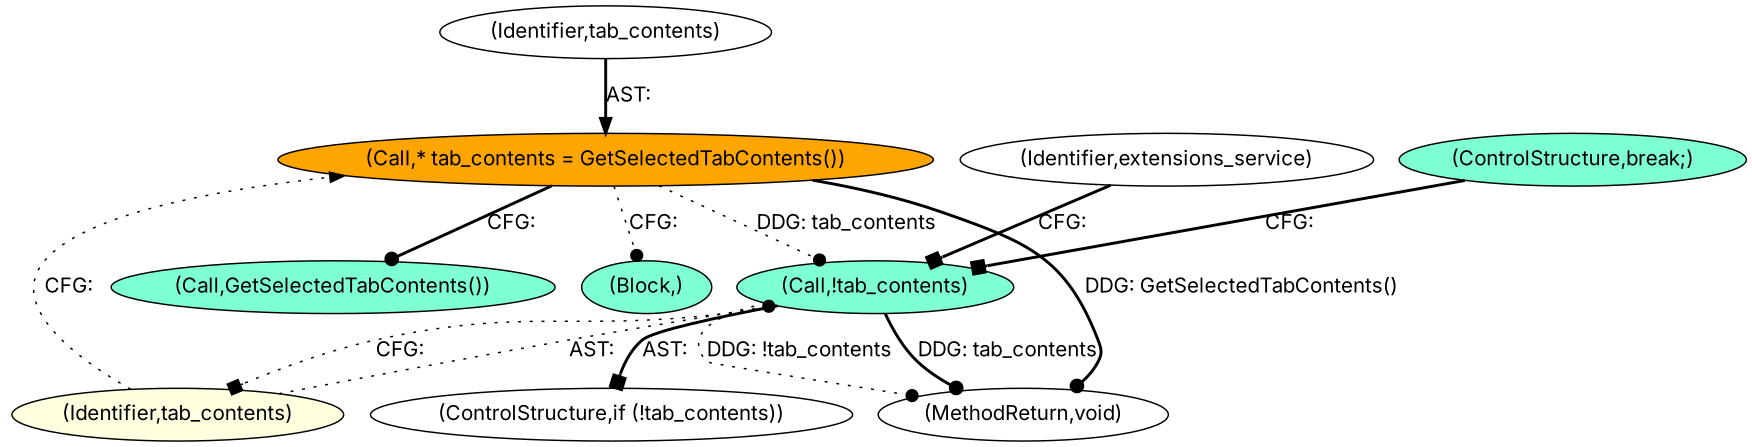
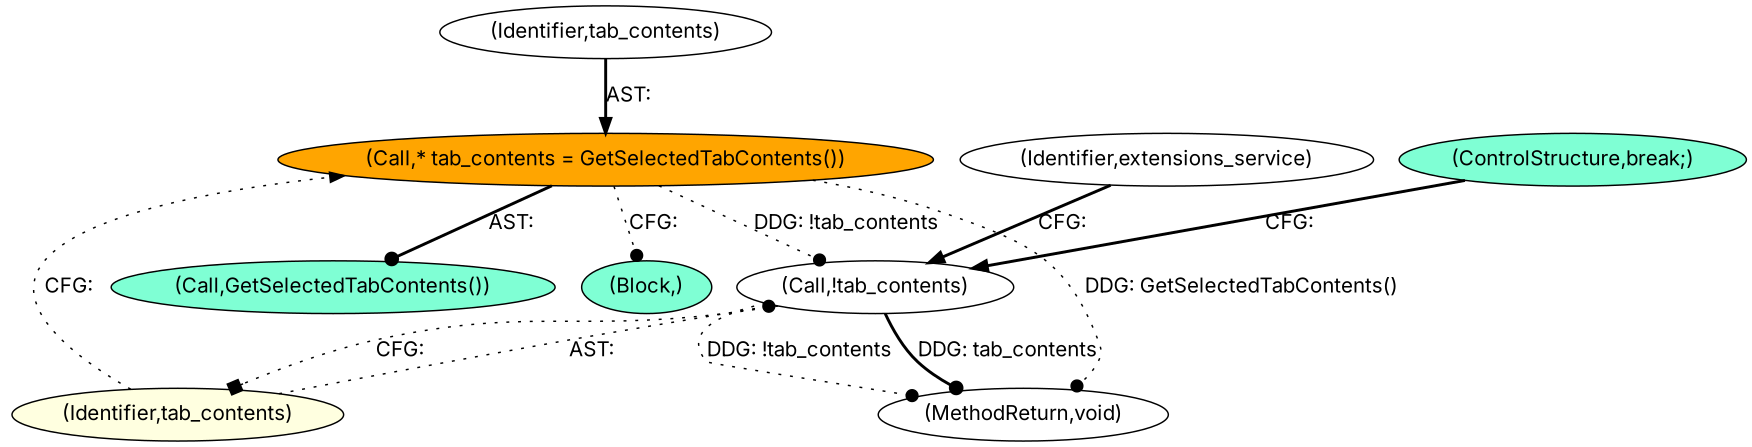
edge "(Identifier,extensions_service)" -> "(Call,!tab_contents)": arrowhead box -> normal
edge "(Call,* tab_contents = GetSelectedTabContents())" -> "(Call,GetSelectedTabContents())": label "CFG: " -> "AST: "
edge "(Call,* tab_contents = GetSelectedTabContents())" -> "(Call,!tab_contents)": label "DDG: tab_contents" -> "DDG: !tab_contents"
edge "(ControlStructure,break;)" -> "(Call,!tab_contents)": arrowhead box -> normal
edge "(Call,* tab_contents = GetSelectedTabContents())" -> "(MethodReturn,void)": style bold -> dotted
node "(Call,!tab_contents)": fillcolor aquamarine -> white
node "(ControlStructure,if (!tab_contents))": removed
